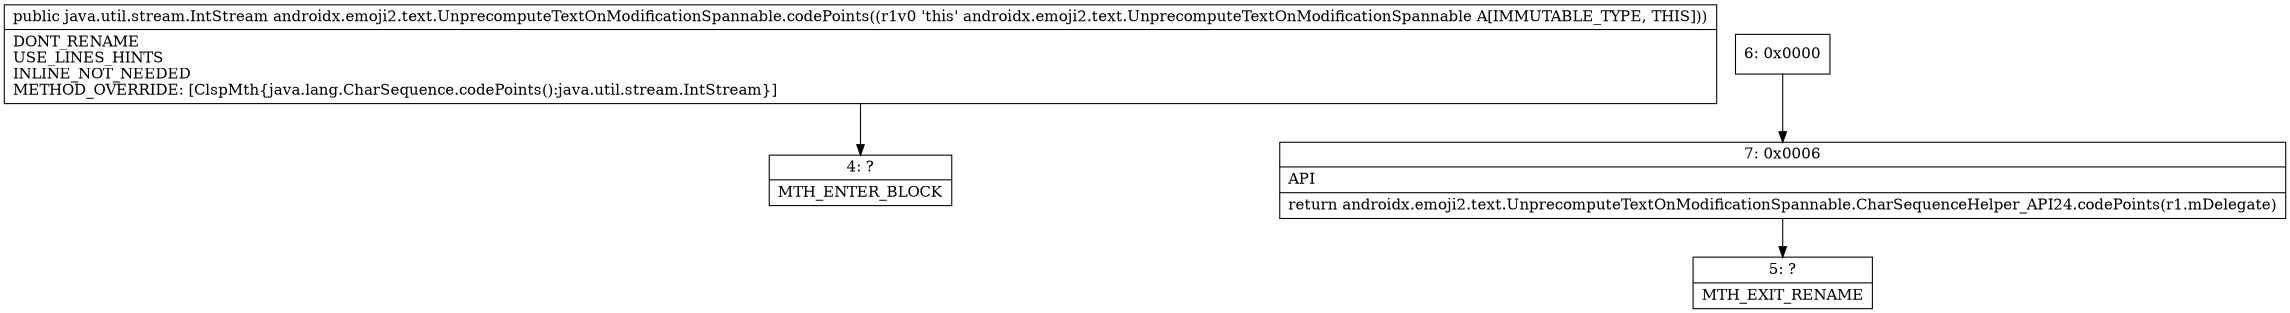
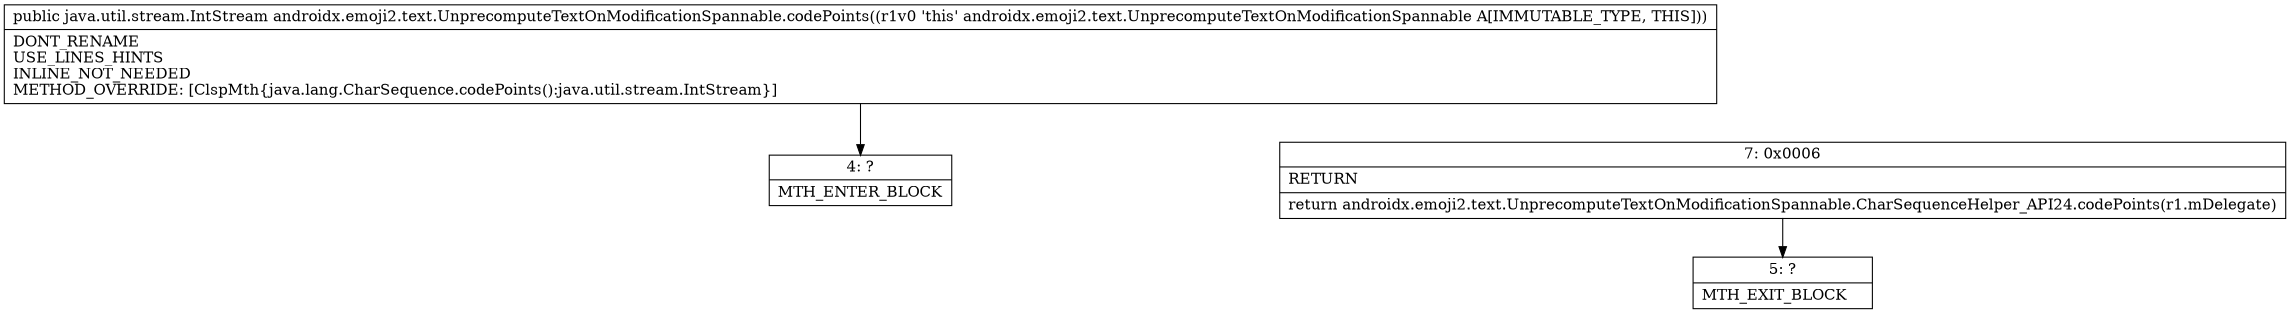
node "6: 0x0000": removed
node "7: 0x0006": text "API" -> "RETURN"
node "5: ?": text "MTH_EXIT_RENAME" -> "MTH_EXIT_BLOCK"
